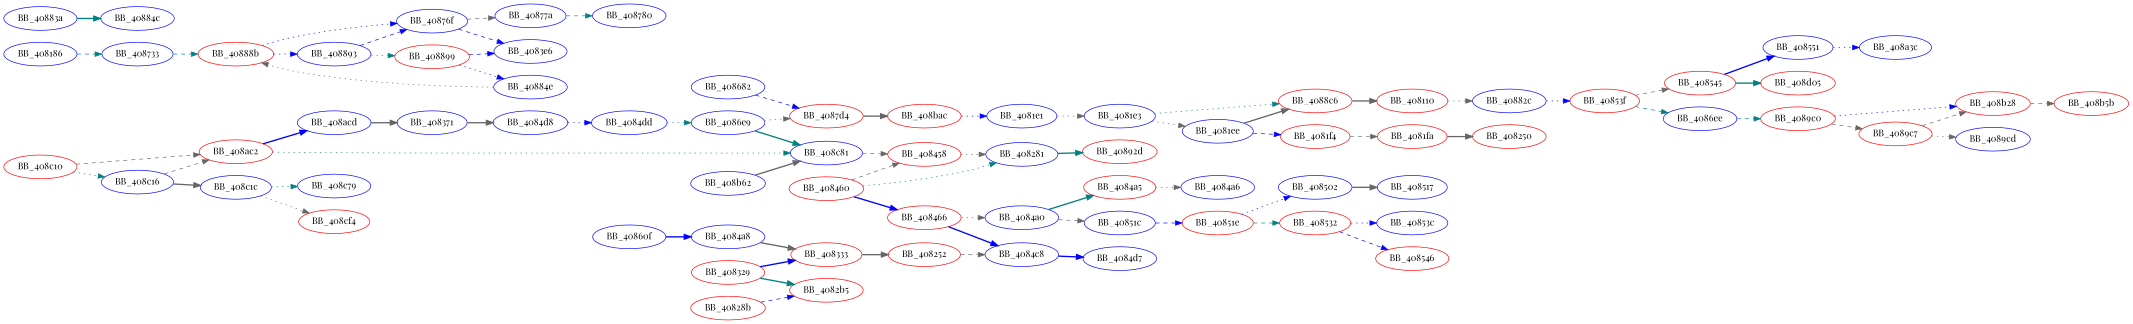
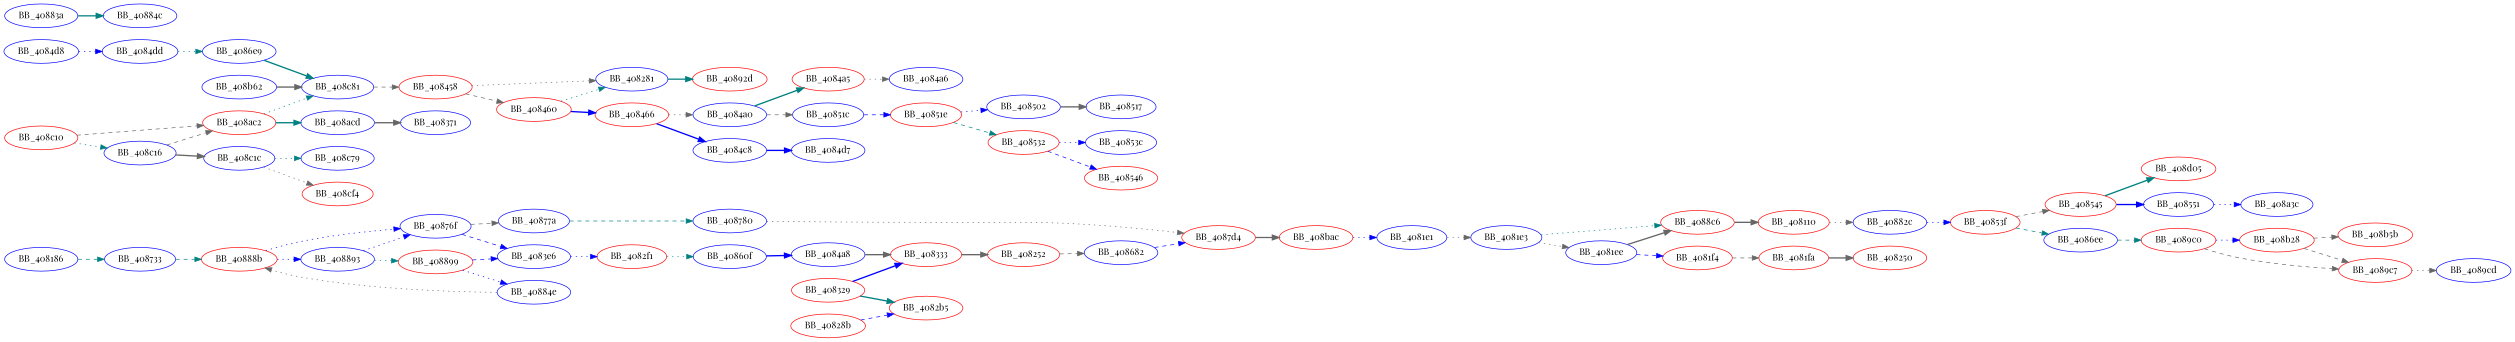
edge "BB_408893" -> "BB_40876f": style dashed -> dotted
edge "BB_4086e9" -> "BB_4087d4": now "BB_408780" -> "BB_4087d4"
edge "BB_4089c7" -> "BB_408b28": reversed
edge "BB_408371" -> "BB_4084d8": removed
edge "BB_408ac2" -> "BB_408acd": color blue -> teal
edge "BB_408460" -> "BB_408458": reversed
edge "BB_408252" -> "BB_4084c8": now "BB_408252" -> "BB_408682"
node "BB_4082f1": added
